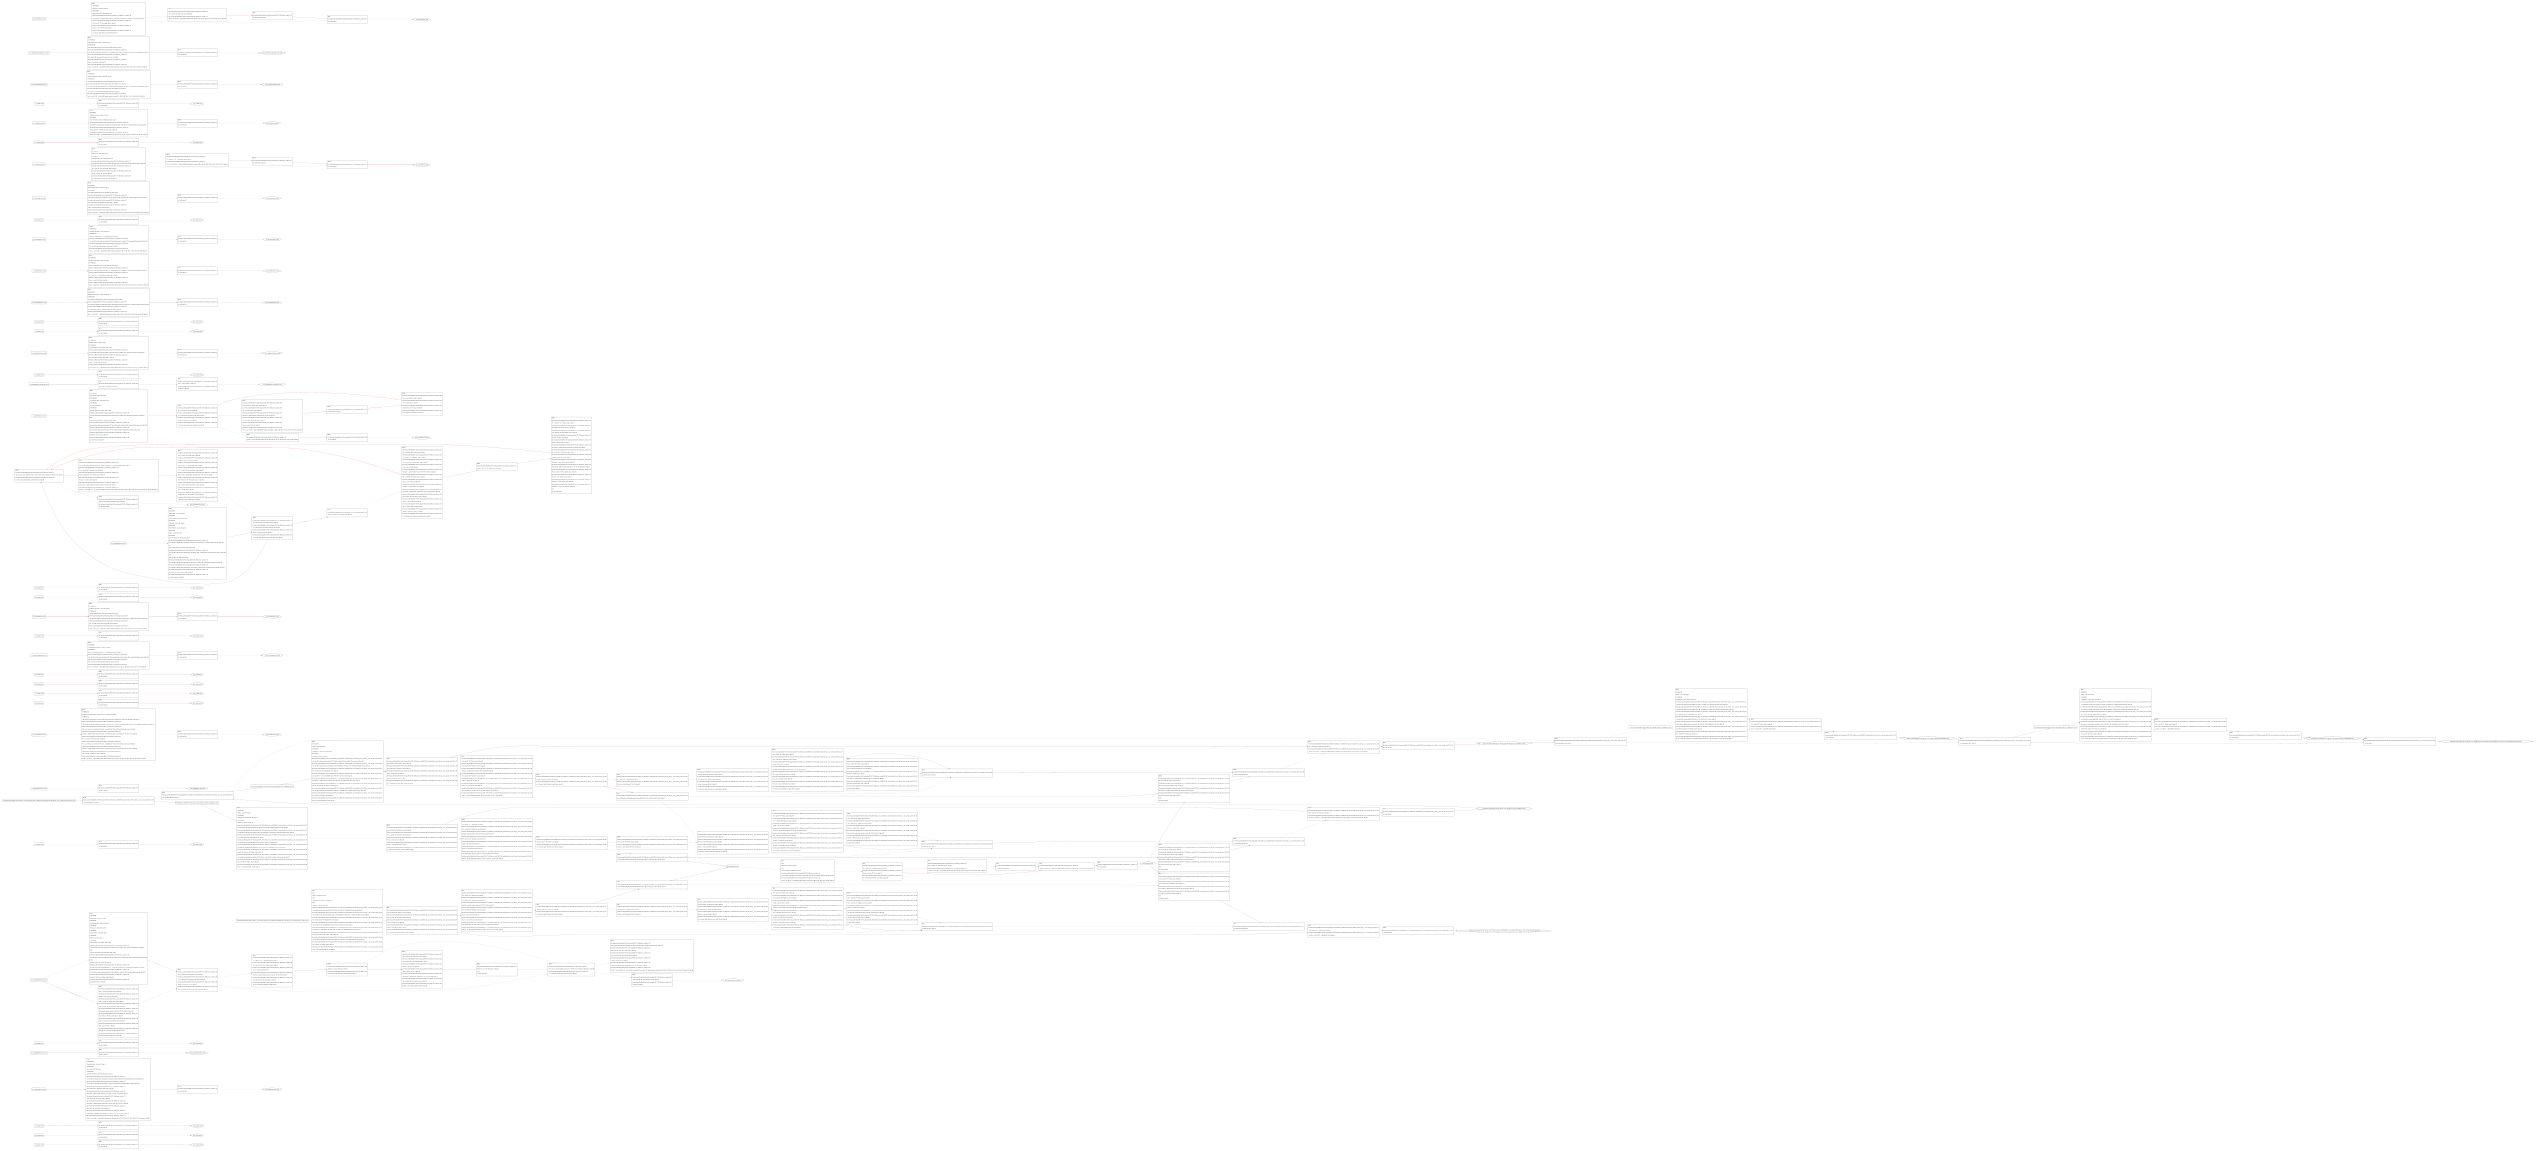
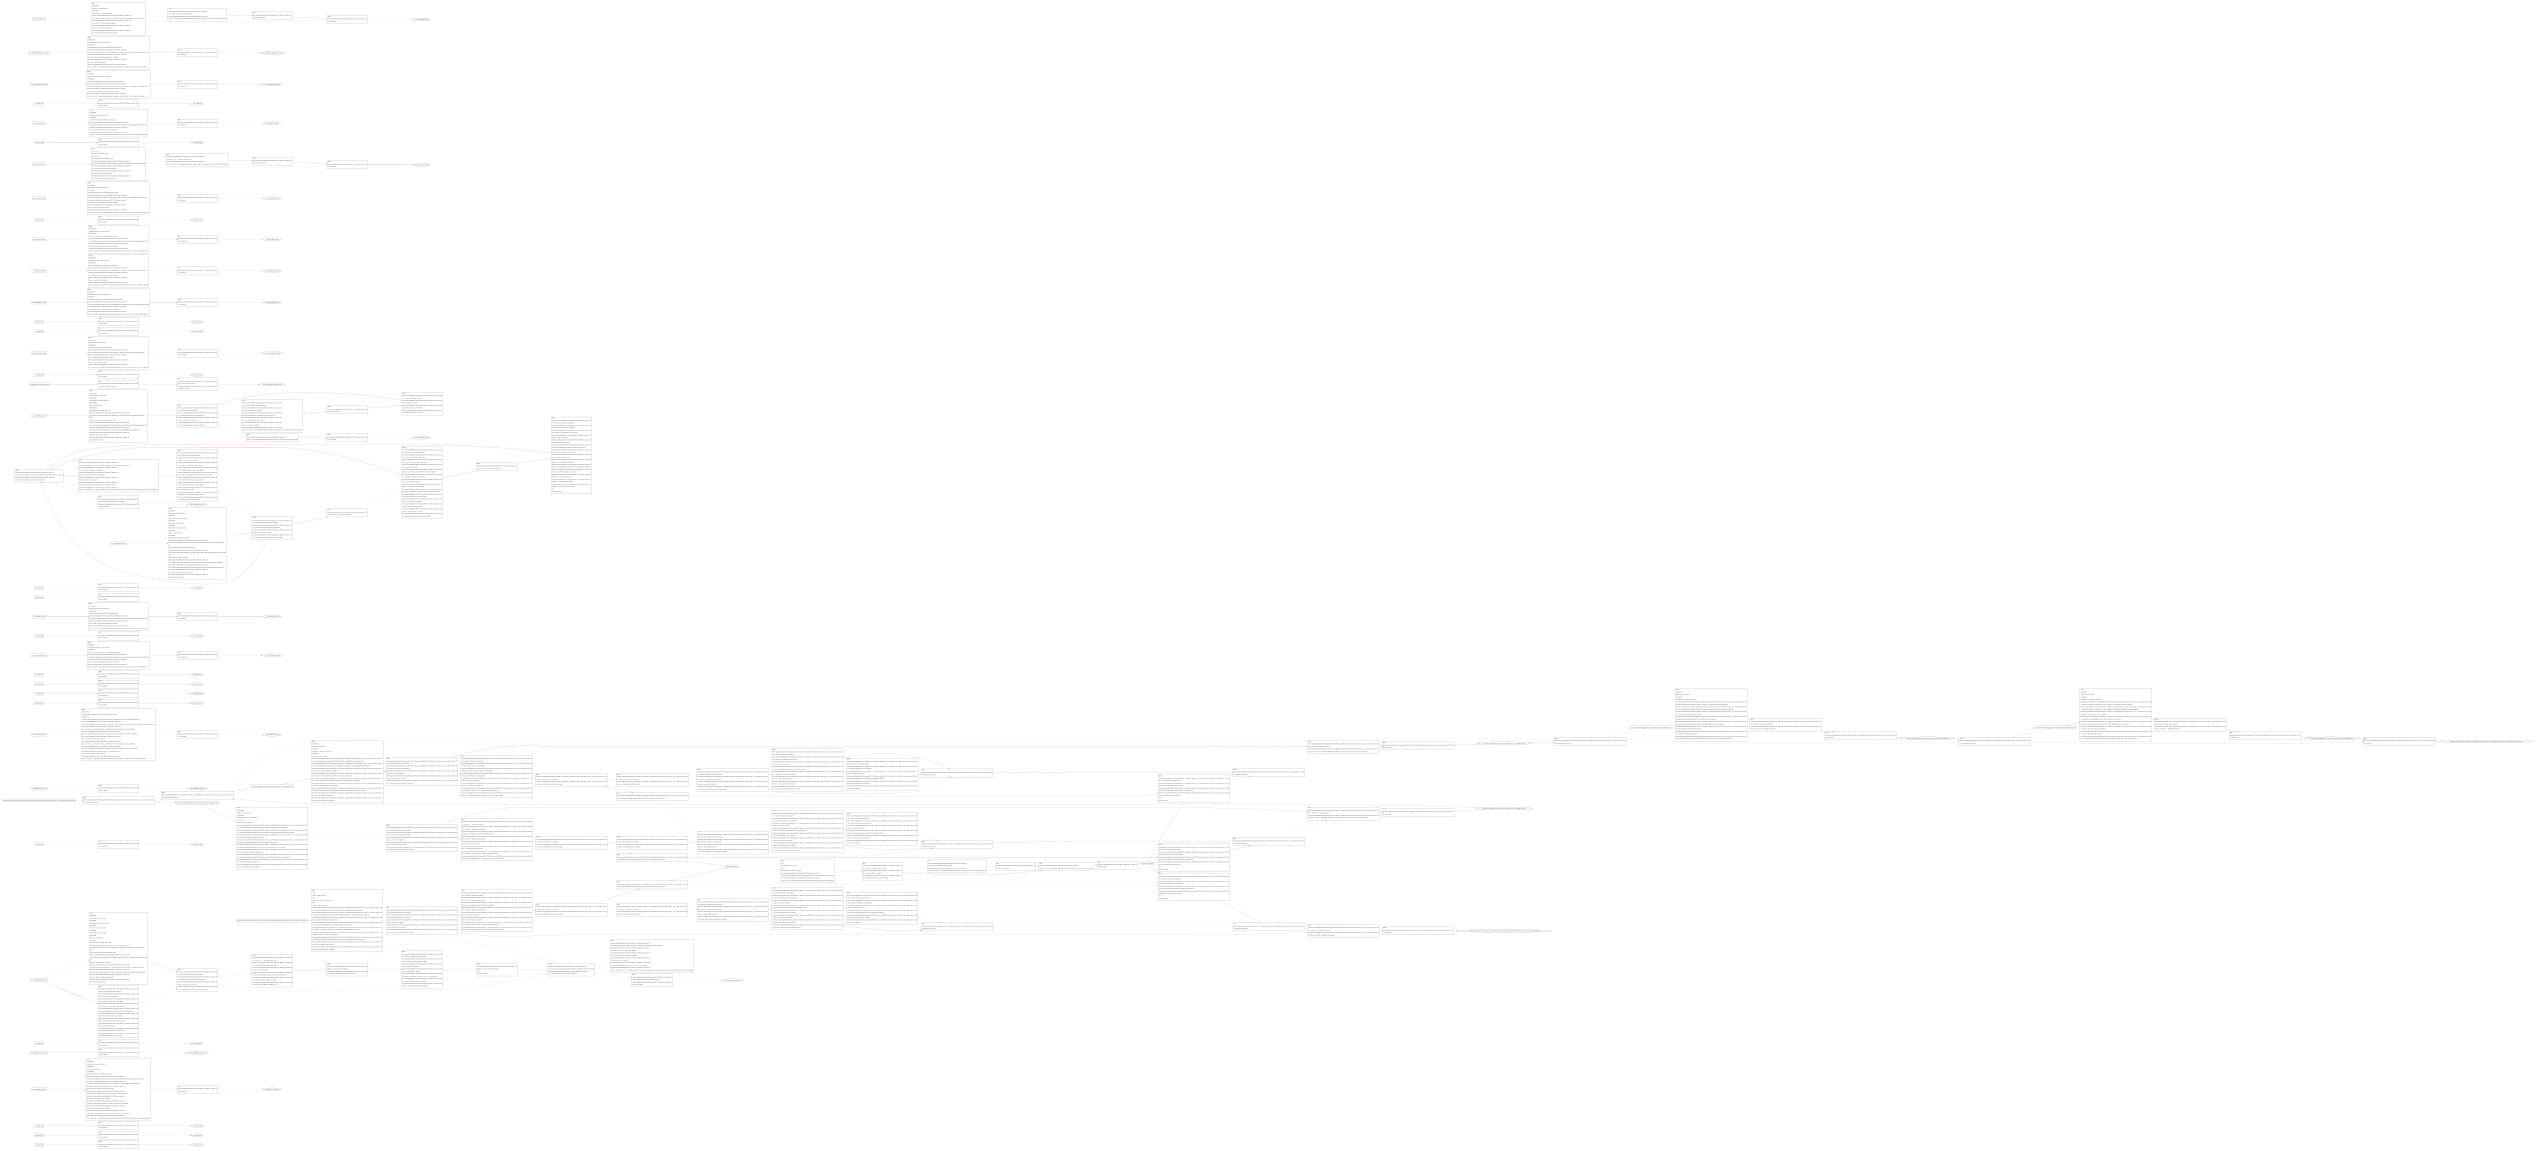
node "{io_ll_bad5_end}": removed
